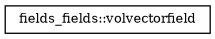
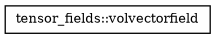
node "fields_fields::volvectorfield": label "fields_fields::volvectorfield" -> "tensor_fields::volvectorfield"
